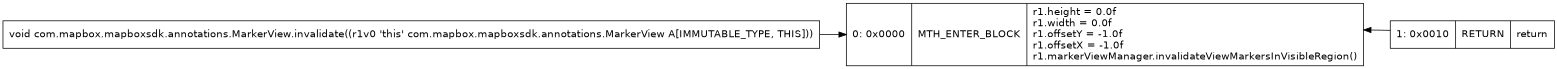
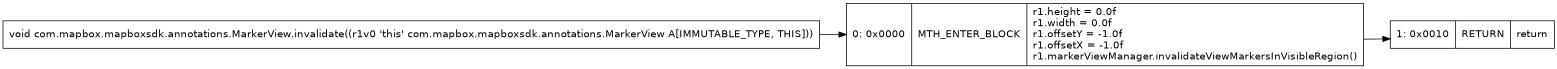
edge "1: 0x0010" -> "0: 0x0000": reversed
